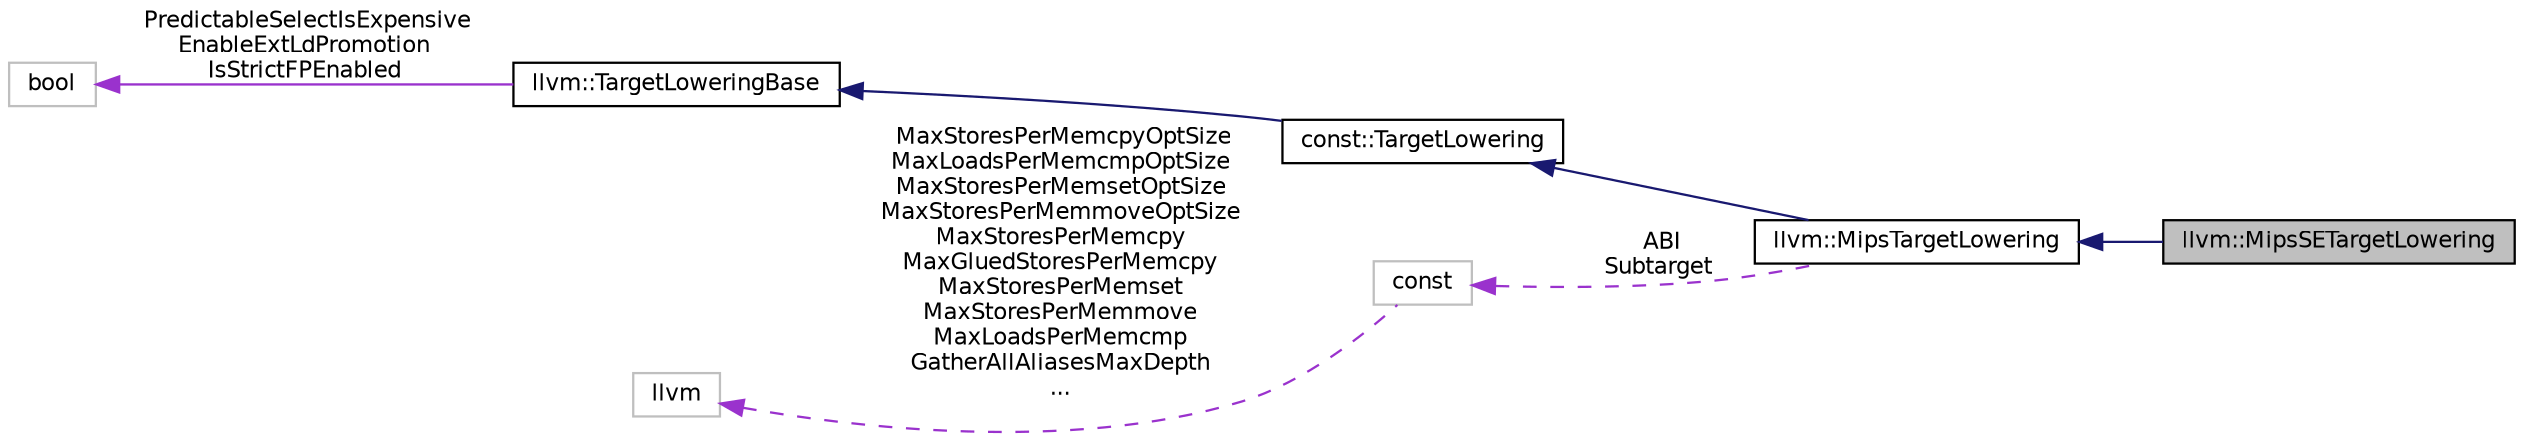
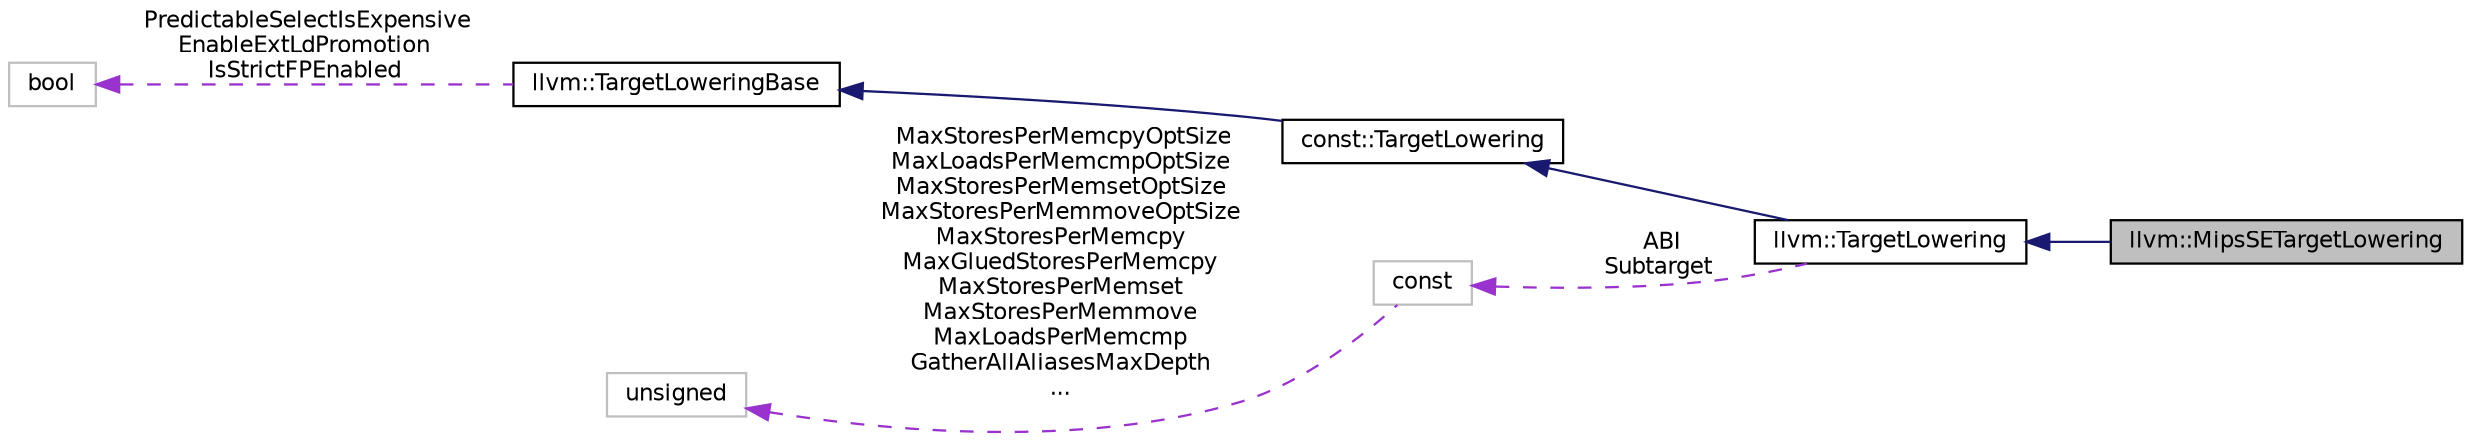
edge "llvm::TargetLoweringBase" -> "bool": style solid -> dashed
node "llvm::MipsTargetLowering": label "llvm::MipsTargetLowering" -> "llvm::TargetLowering"
node "llvm": label "llvm" -> "unsigned"
